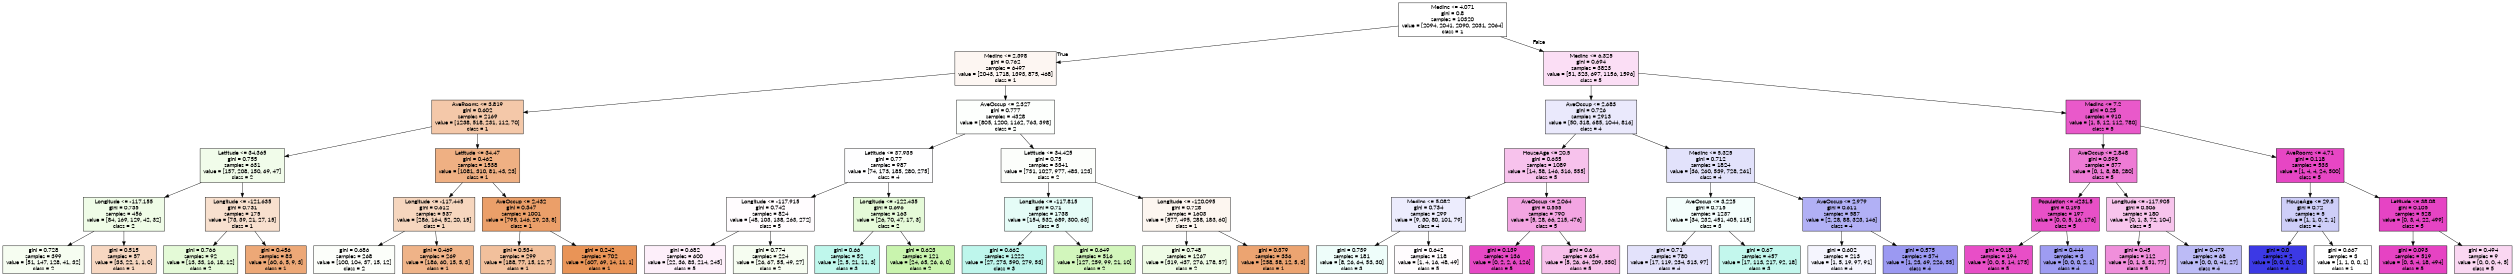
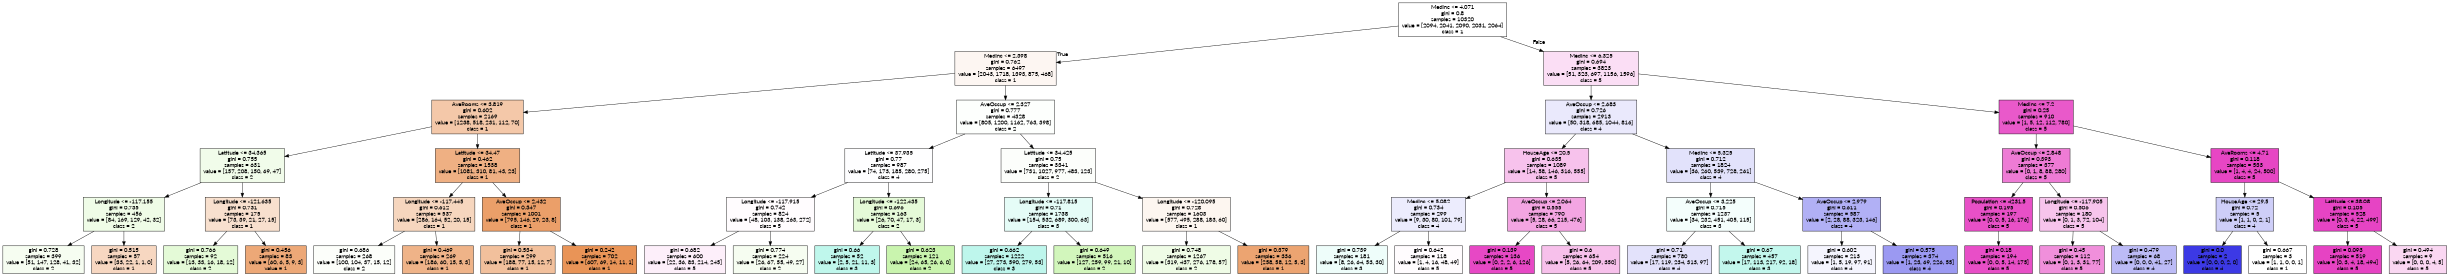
node "gini = 0.456 samples = 83 value = [60, 6, 5, 9, 3] class = 1": label "gini = 0.456 samples = 83 value = [60, 6, 5, 9, 3] class = 1" -> "gini = 0.456 samples = 83 value = [60, 6, 5, 9, 3] value = 1"
node "gini = 0.444 samples = 3 value = [0, 0, 0, 2, 1] class = 4": removed
